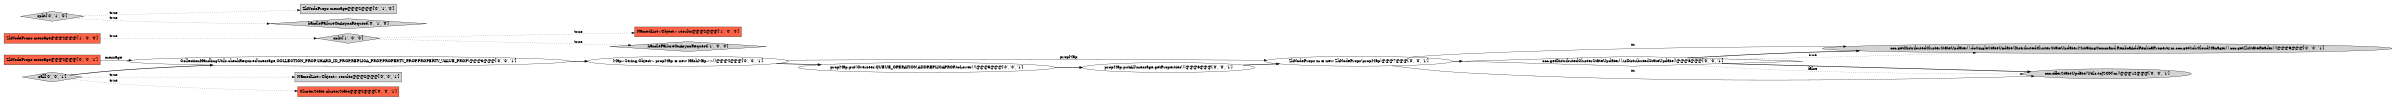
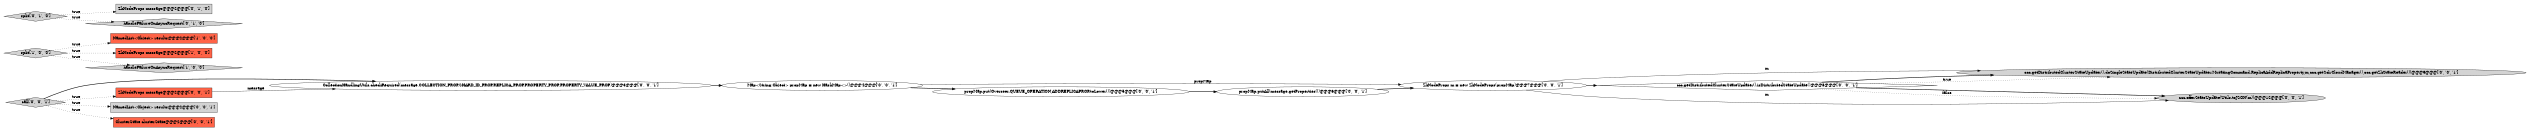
edge "ZkNodeProps message@@@2@@@['1', '0', '0']" -> "split['1', '0', '0']": reversed
edge "call['0', '0', '1']" -> "ZkNodeProps message@@@2@@@['0', '0', '1']": added, label "true"
